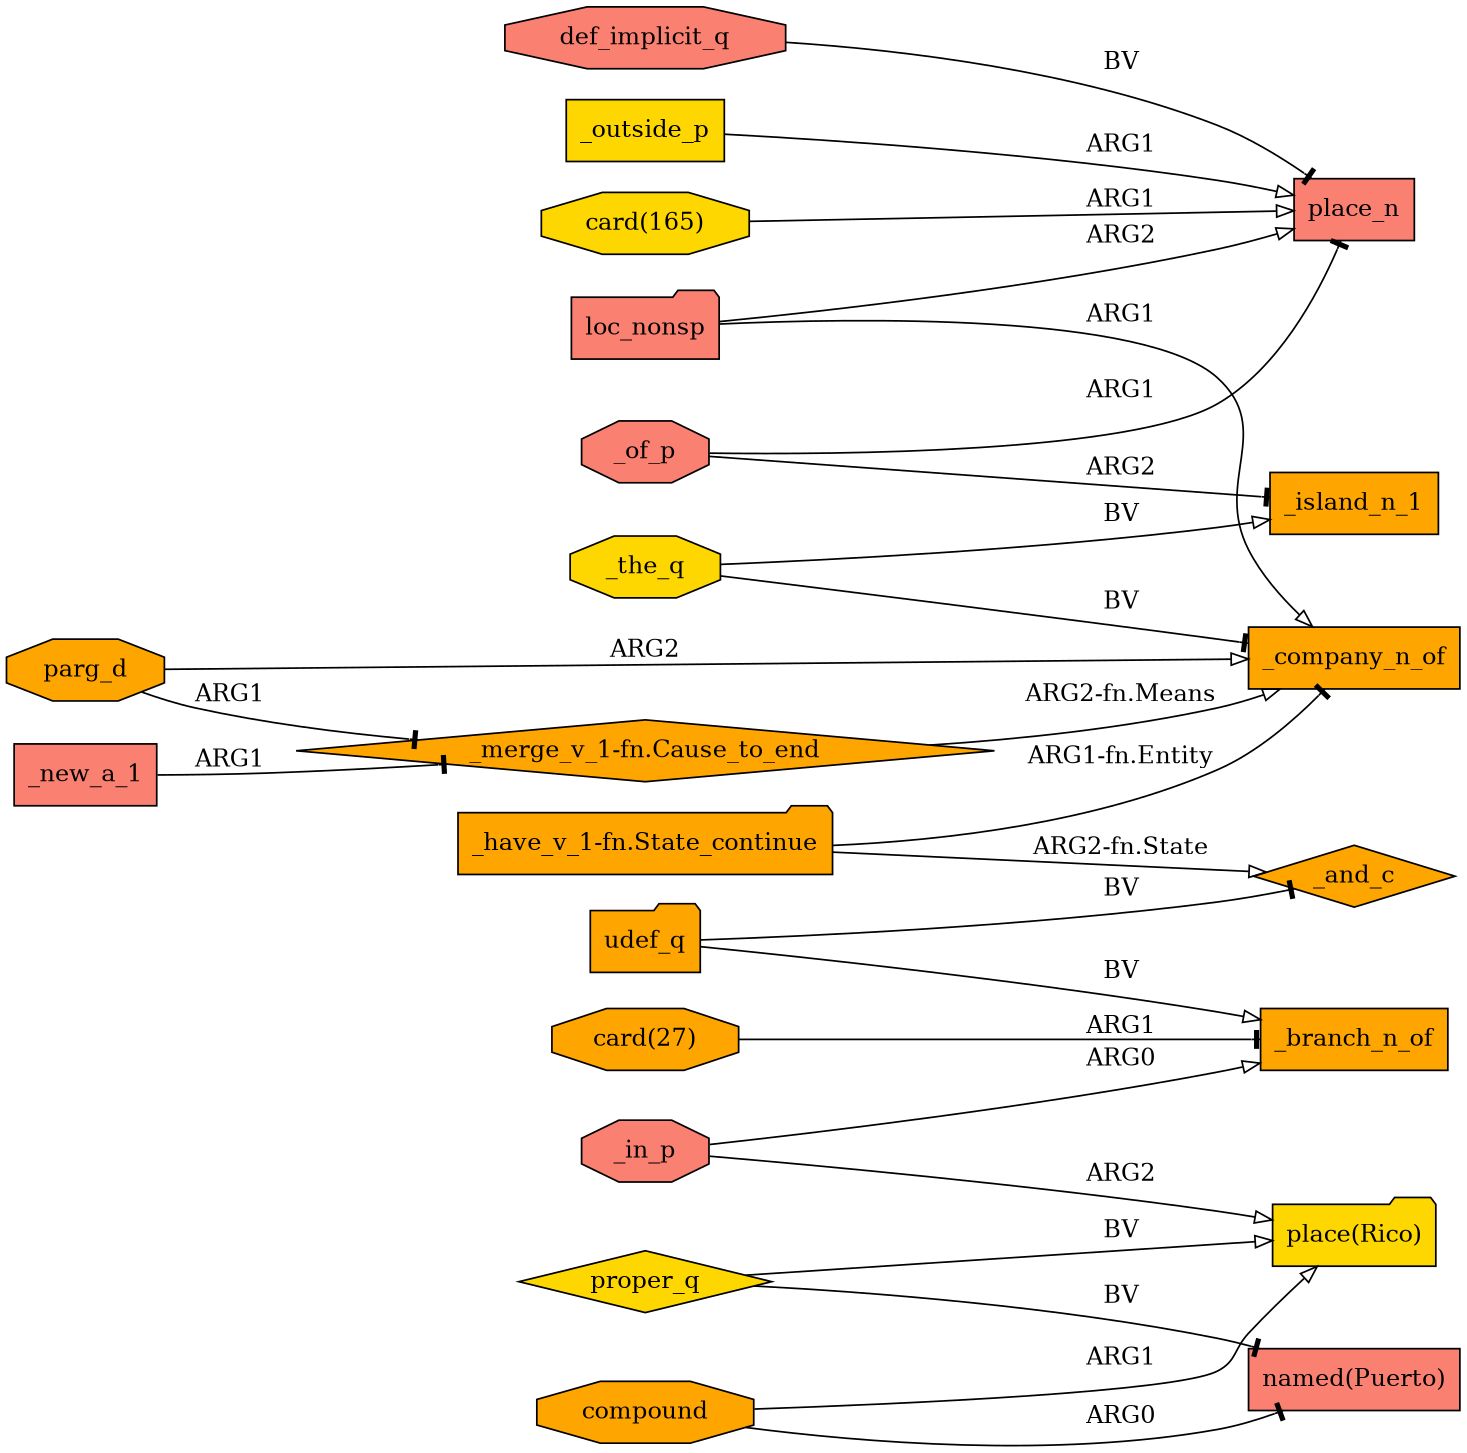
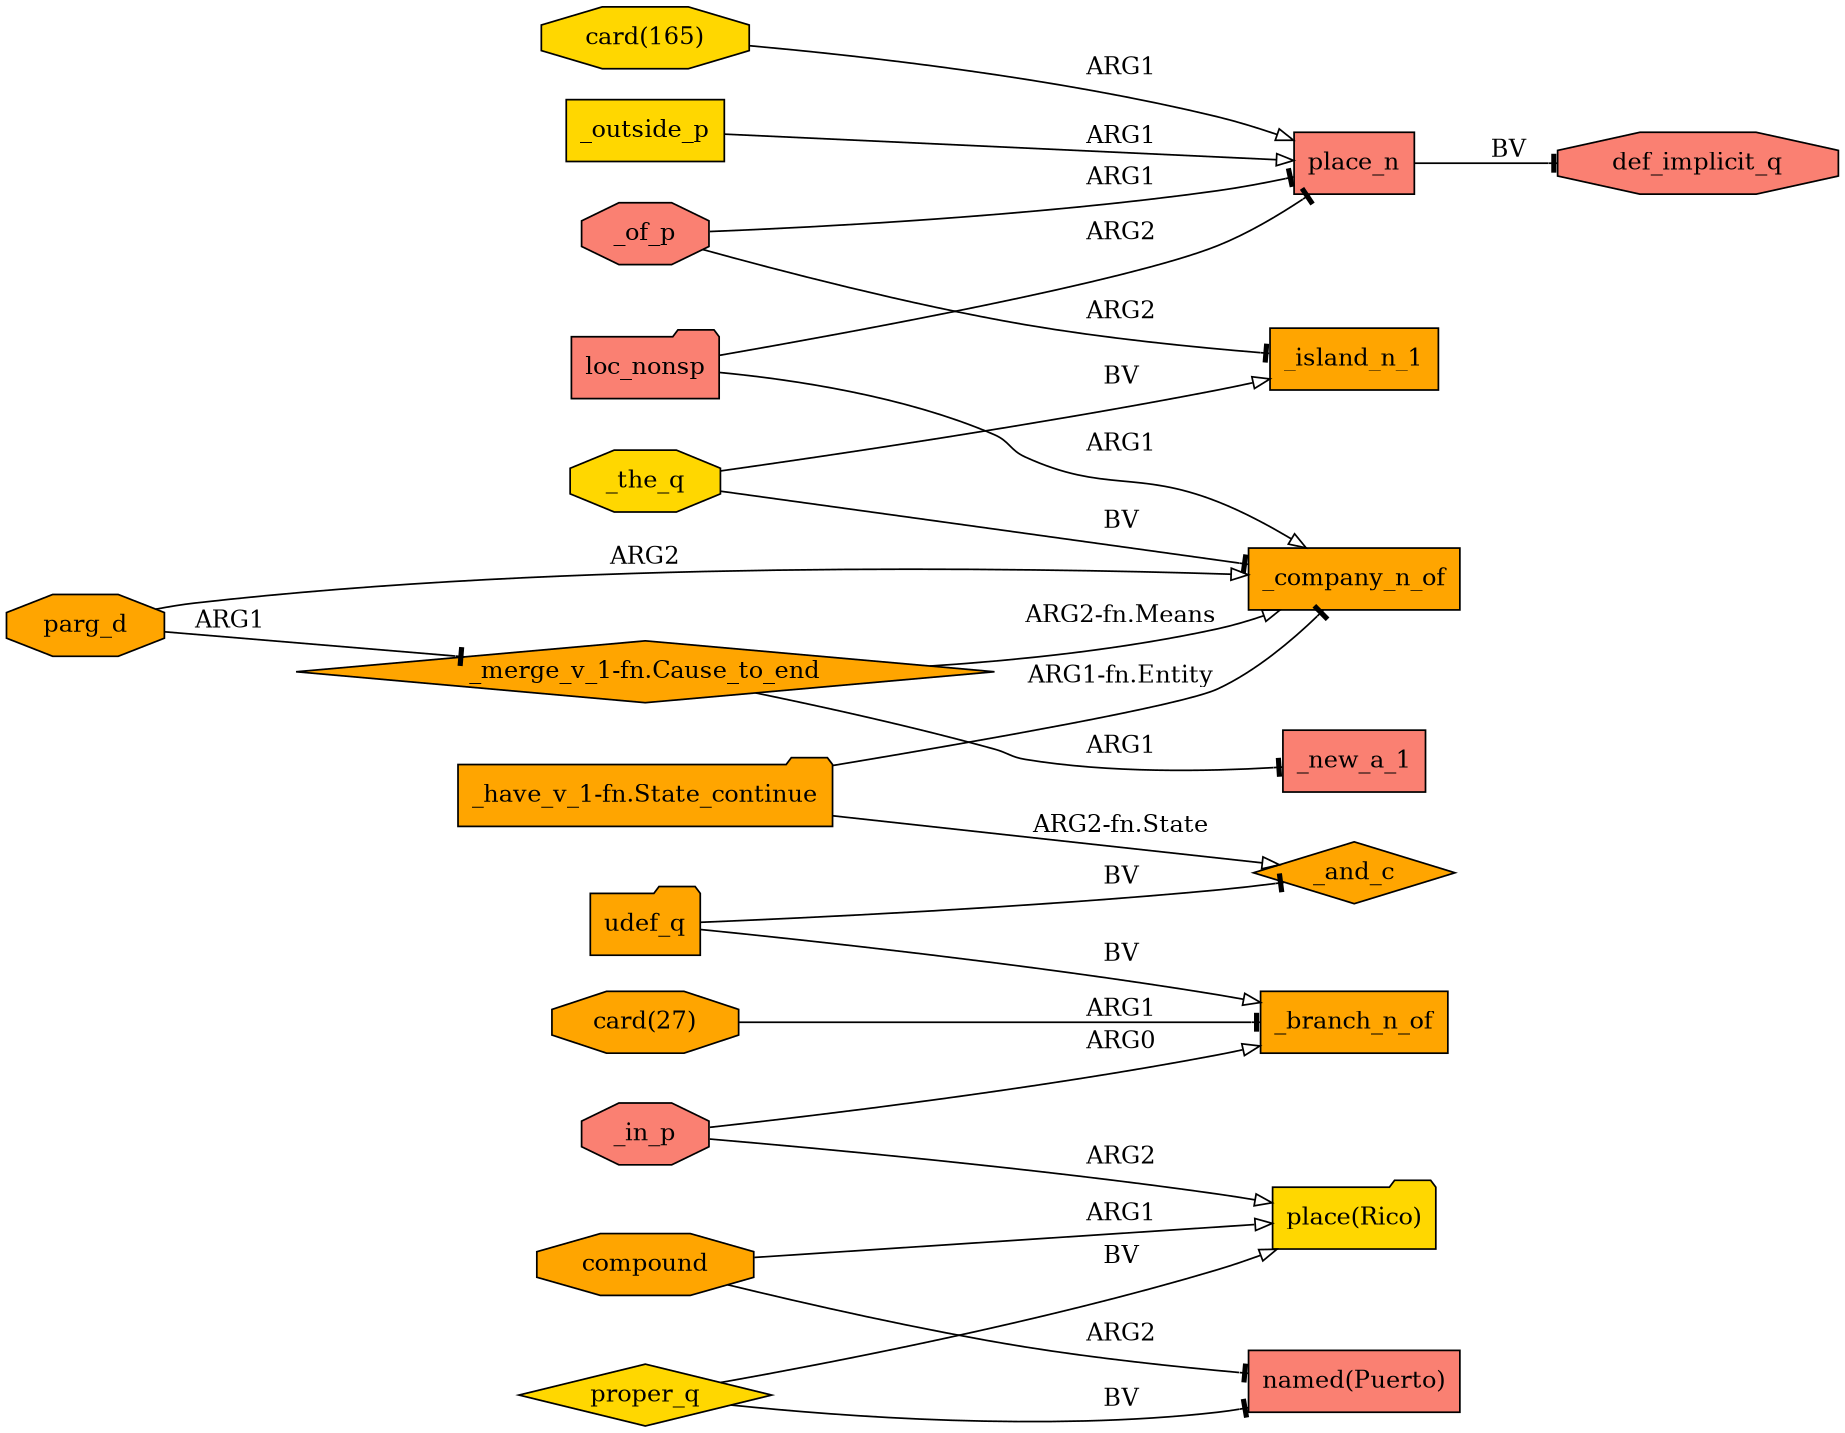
edge "def_implicit_q" -> "place_n": reversed
edge "loc_nonsp" -> "place_n": arrowhead onormal -> tee
edge "_new_a_1" -> "_merge_v_1-fn.Cause_to_end": reversed
edge "compound" -> "named(Puerto)": label "ARG0" -> "ARG2"
